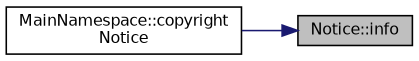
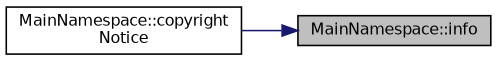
node "Notice::info": label "Notice::info" -> "MainNamespace::info"
